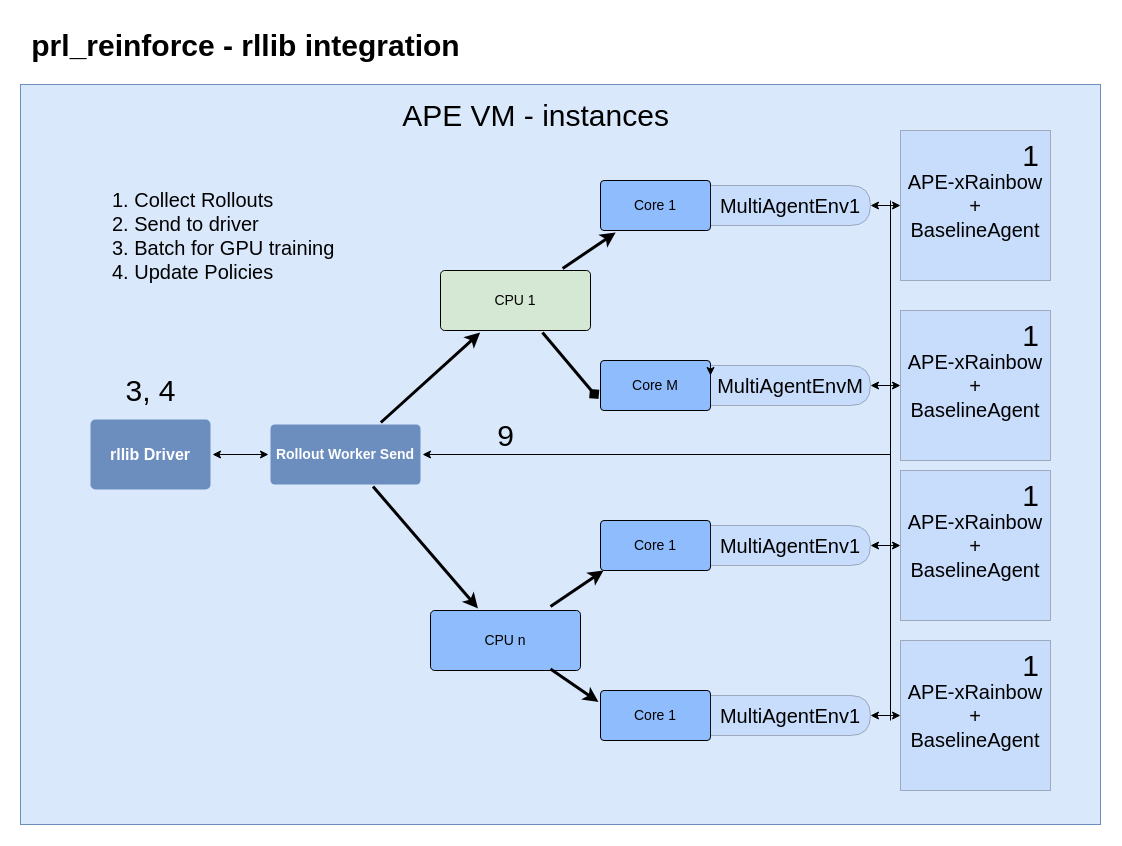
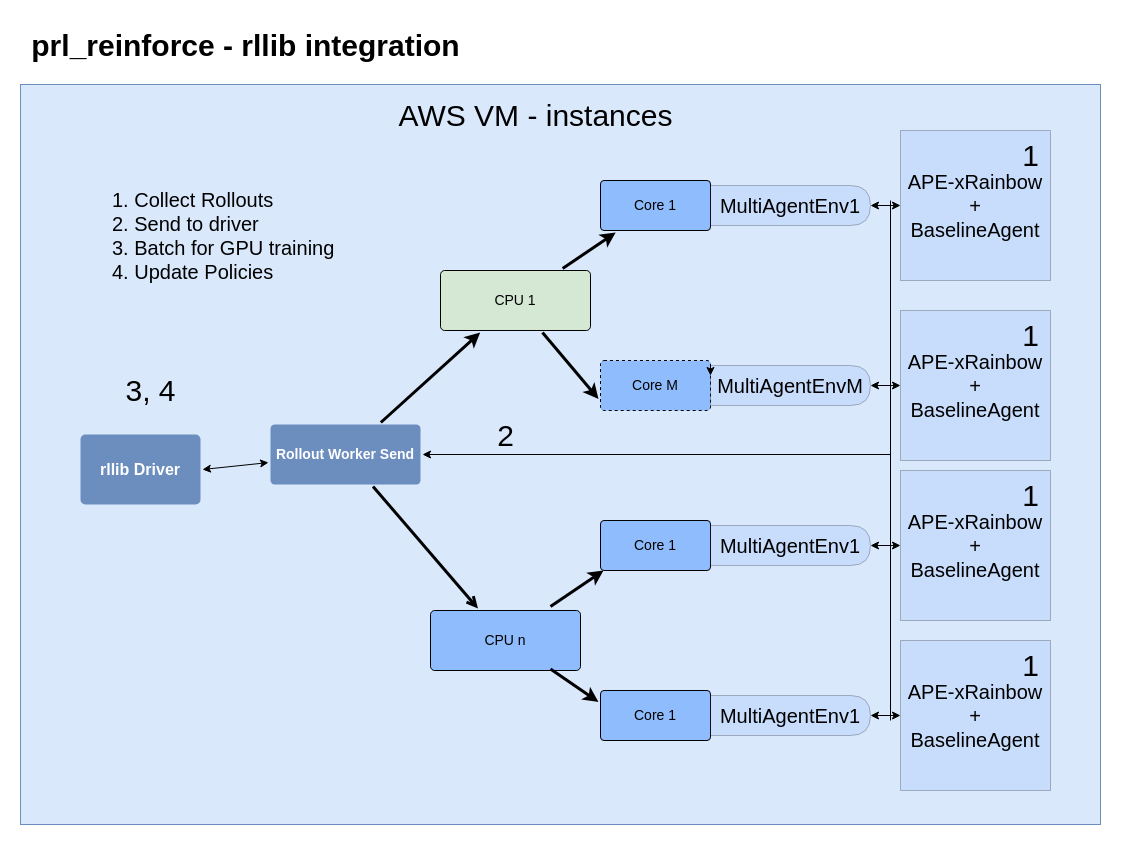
node "APE VM - instances": label "APE VM - instances" -> "AWS VM - instances"
node "Core M": style solid -> dashed
edge "CPU 1" -> "Core M": arrowhead diamond -> classic
node "9": label "9" -> "2"
node "rllib Driver": moved (151, 455) -> (141, 470)
edge "Rollout Worker Send" -> "CPU n": arrowhead classic -> open
